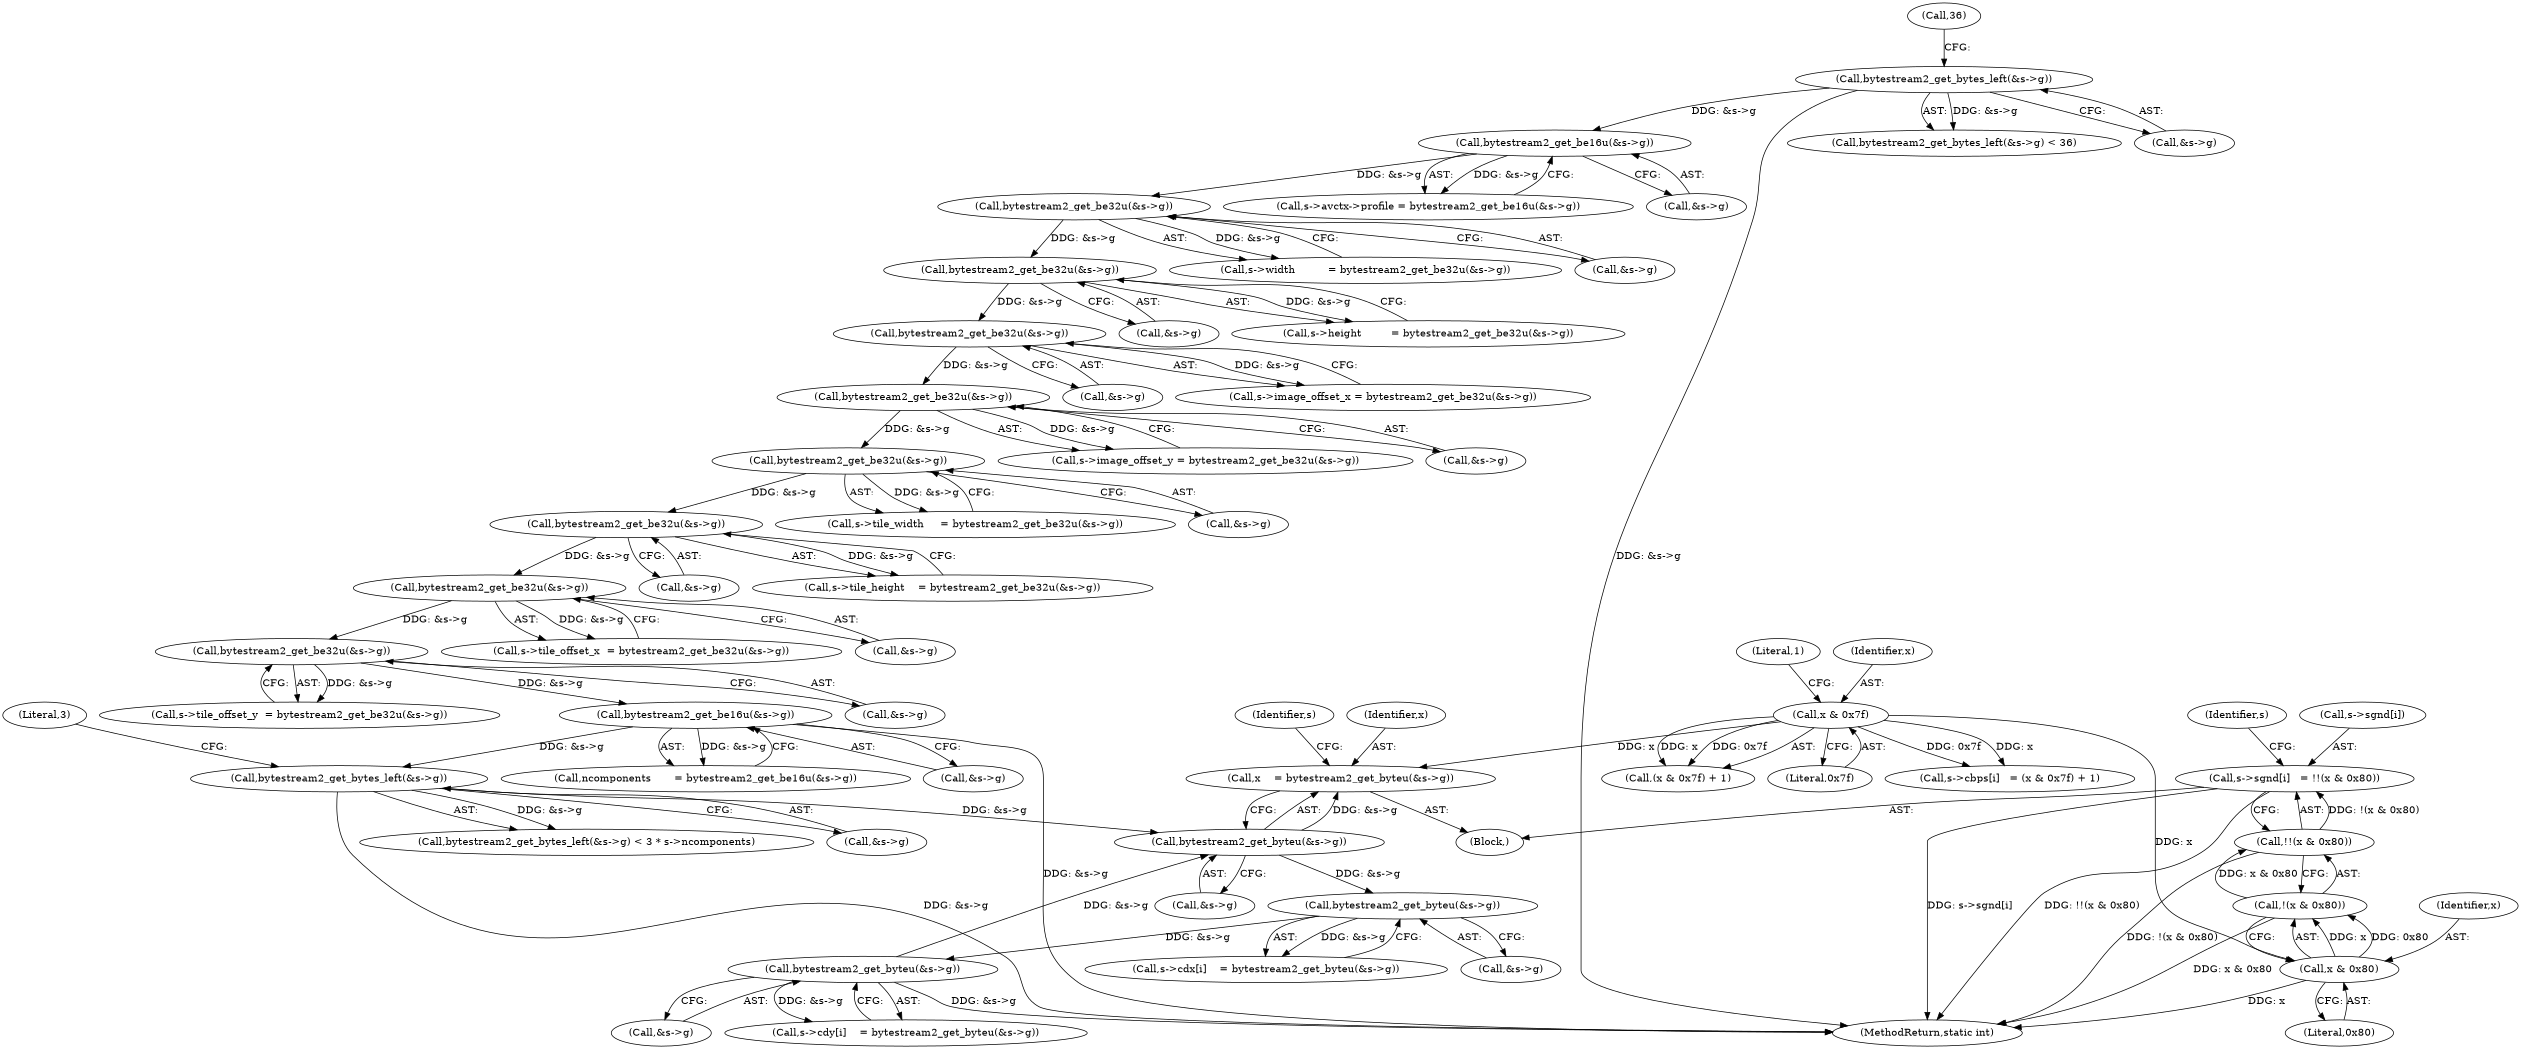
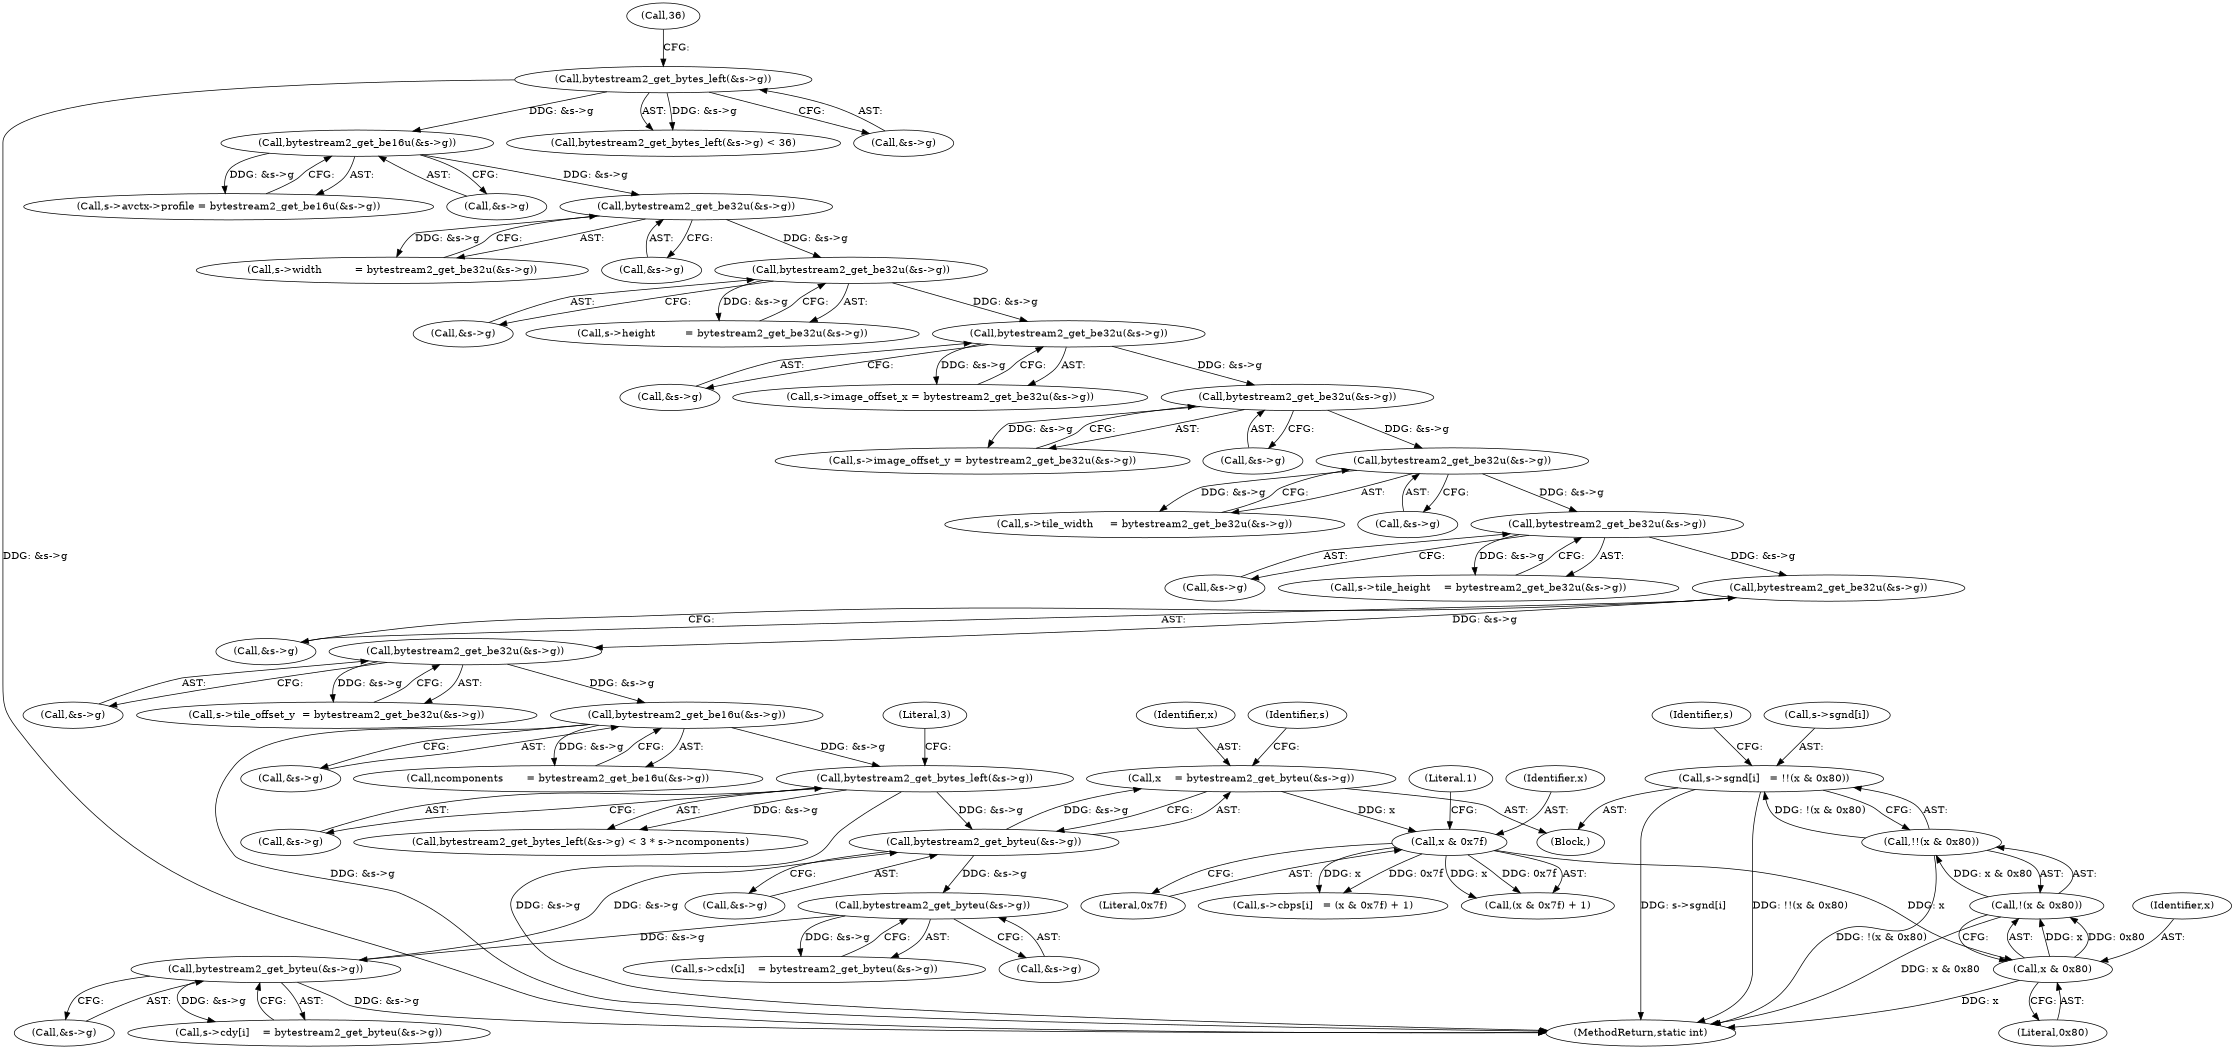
node "(Call,s->tile_offset_x  = bytestream2_get_be32u(&s->g))": removed
edge "(Call,x & 0x7f)" -> "(Call,x    = bytestream2_get_byteu(&s->g))": reversed
edge "(Call,!!(x & 0x80))" -> "(Call,!(x & 0x80))": label "CFG: " -> "AST: "
